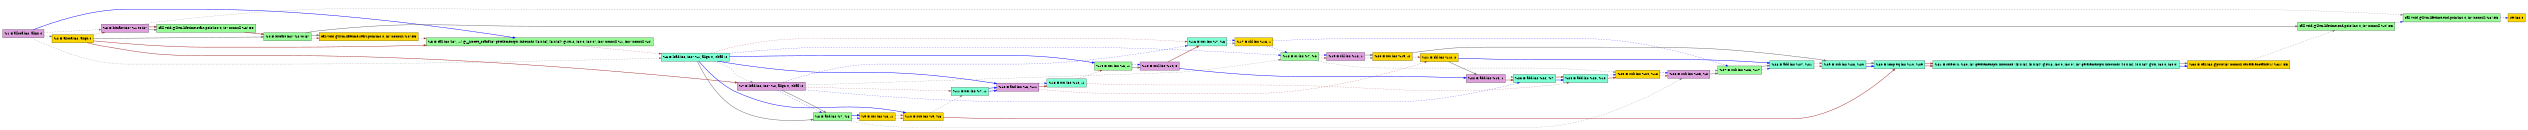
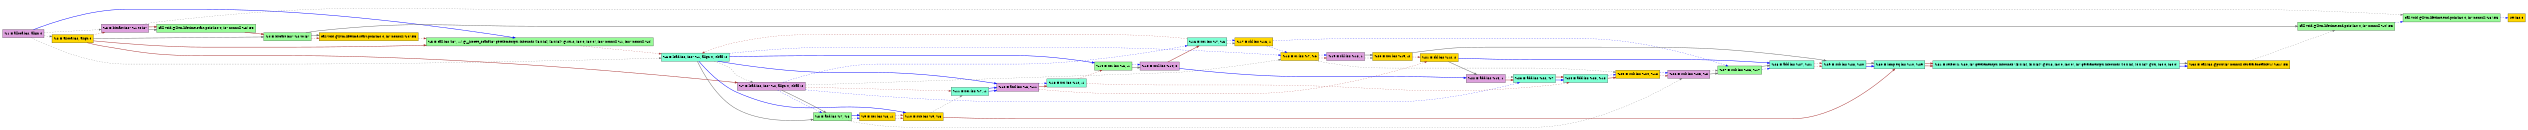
edge "%6 = load i32, i32* %1, align 4, !tbaa !2" -> "%16 = xor i32 %7, %6": reversed
node "%18 = or i32 %7, %6": fillcolor palegreen -> gold
